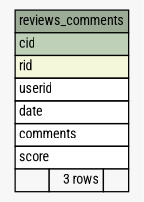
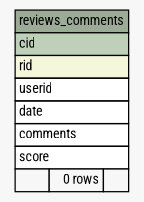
node "reviews_comments": text "3 rows" -> "0 rows"
